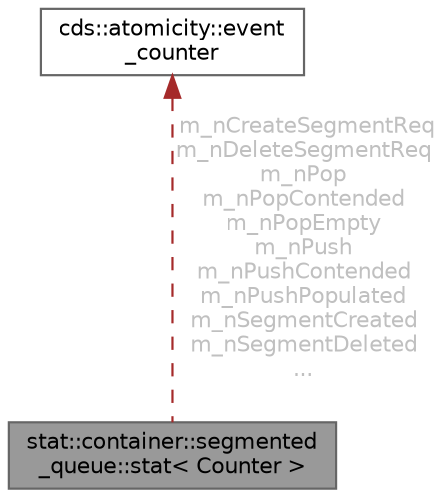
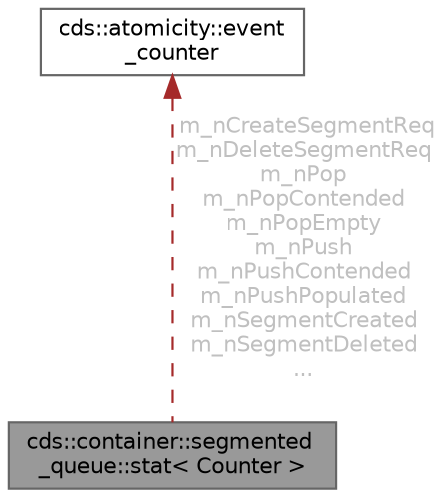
node "stat::container::segmented _queue::stat< Counter >": label "stat::container::segmented _queue::stat< Counter >" -> "cds::container::segmented _queue::stat< Counter >"
